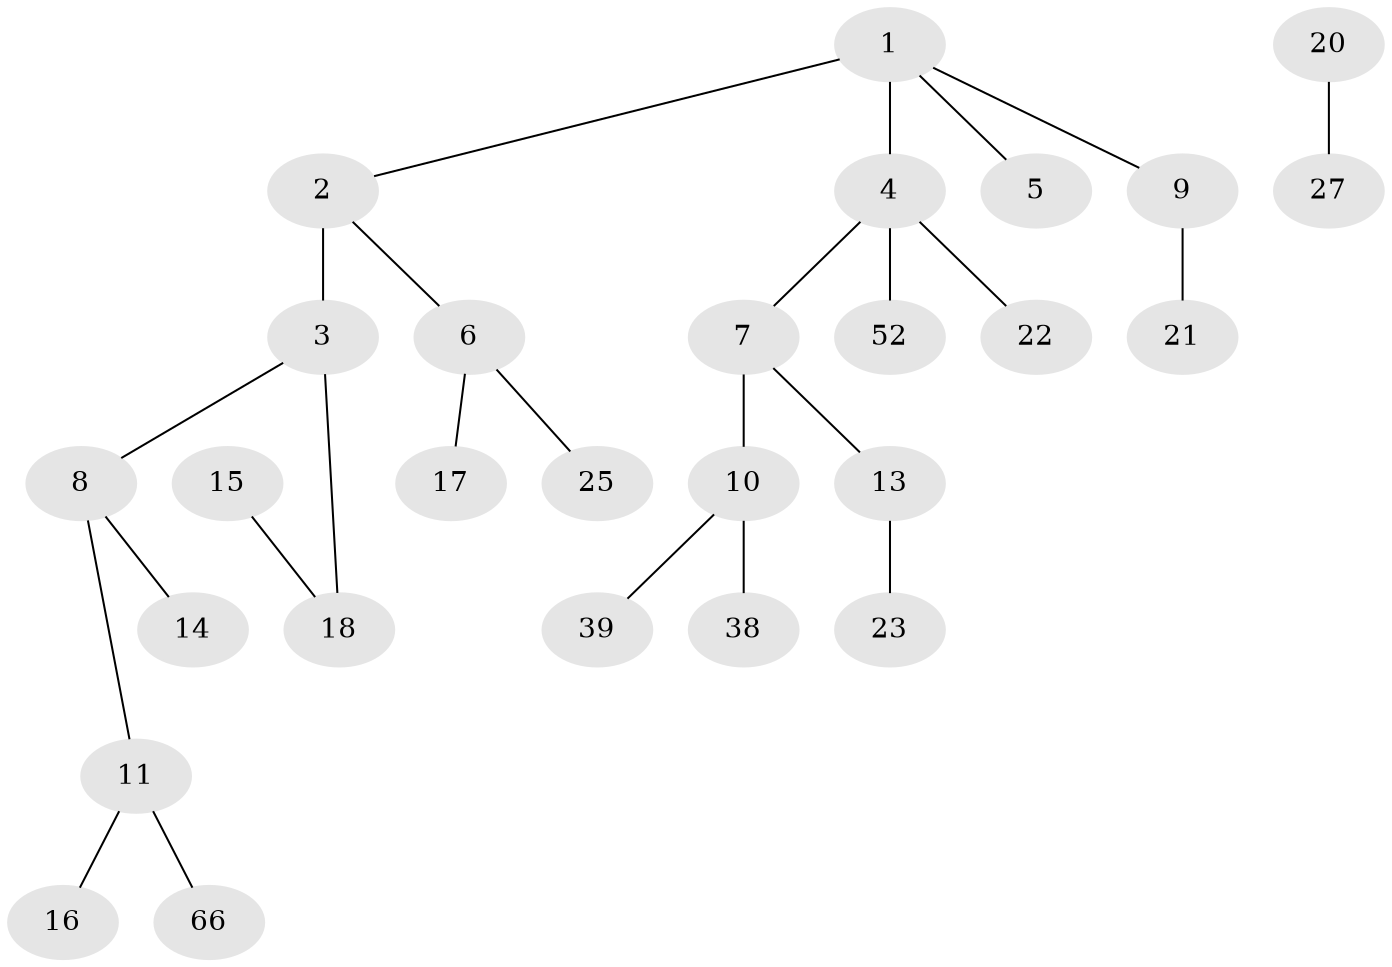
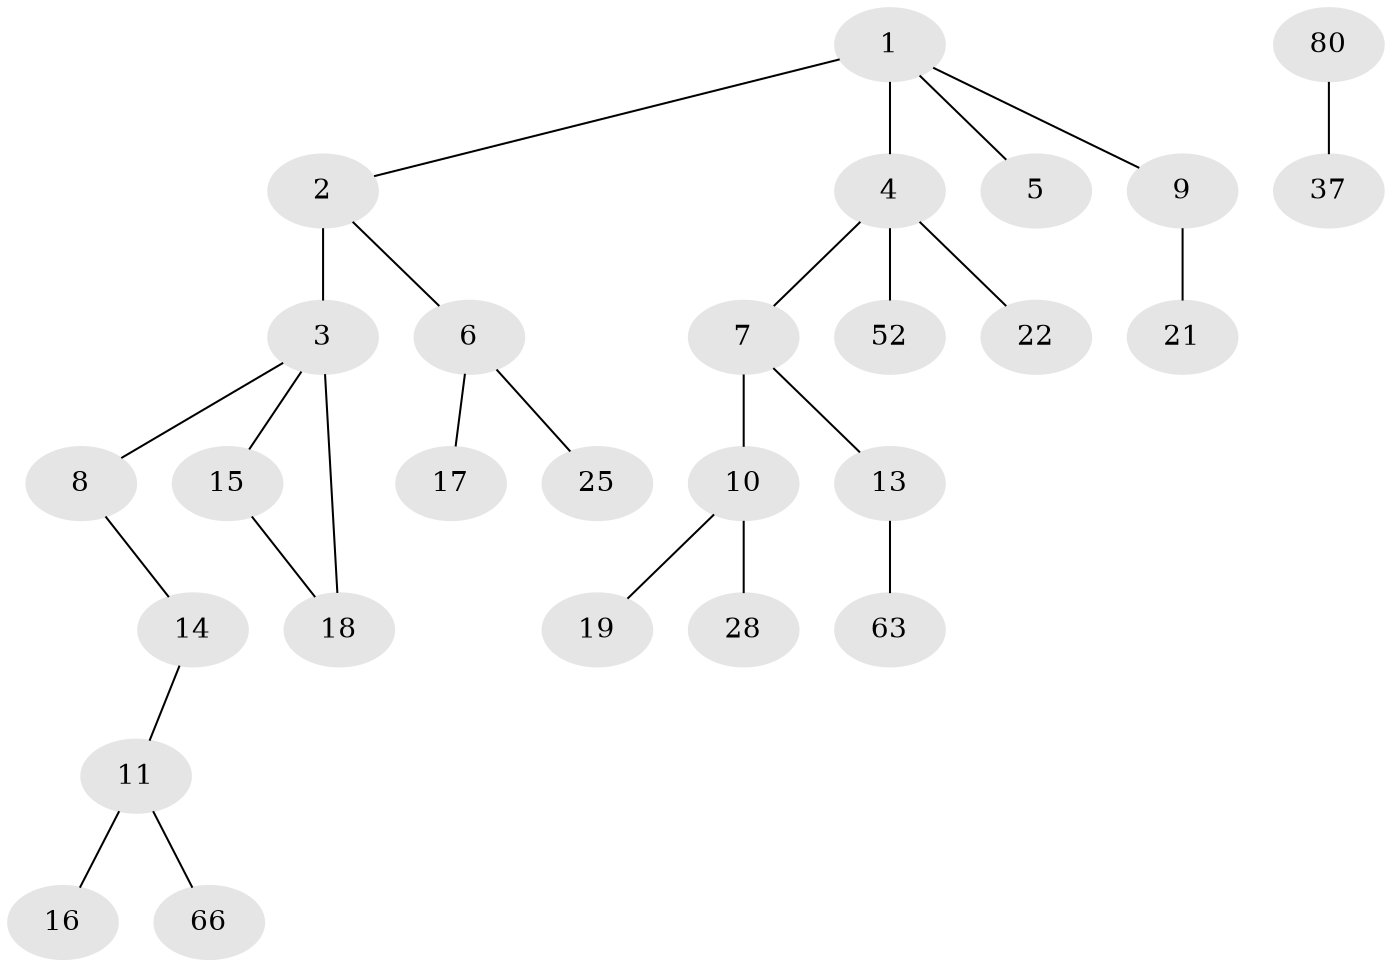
node "20": label "20" -> "80"
node "27": label "27" -> "37"
edge "3" -- "15": added
edge "8" -- "11": now "14" -- "11"
node "39": label "39" -> "19"
node "38": label "38" -> "28"
node "23": label "23" -> "63"
